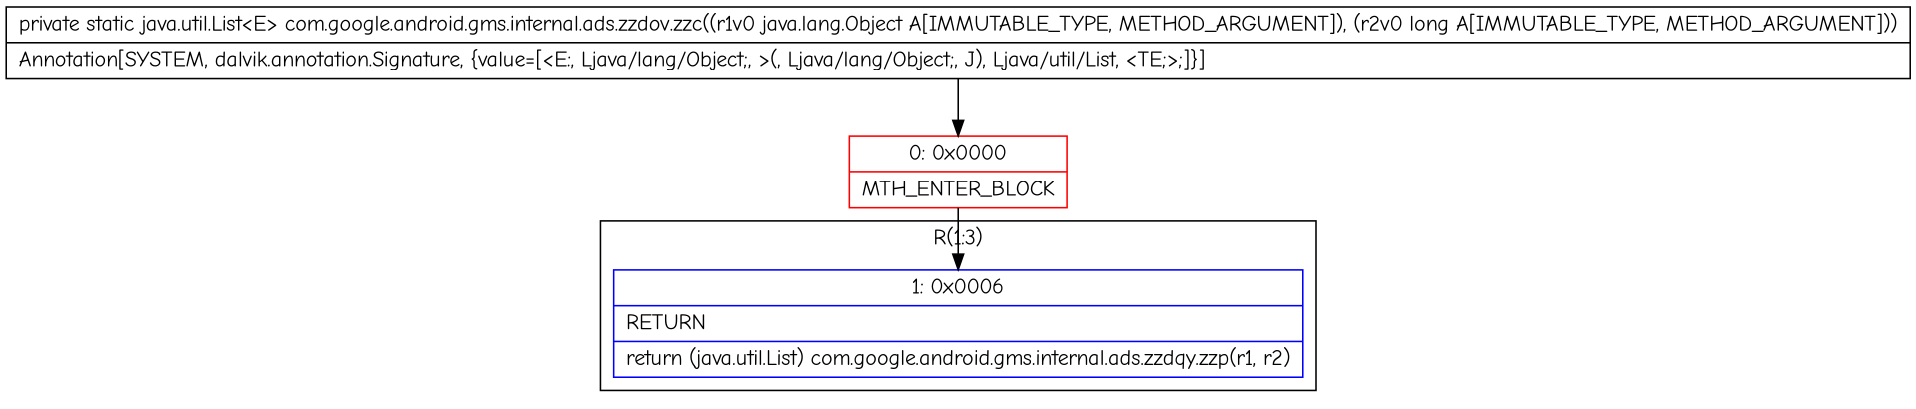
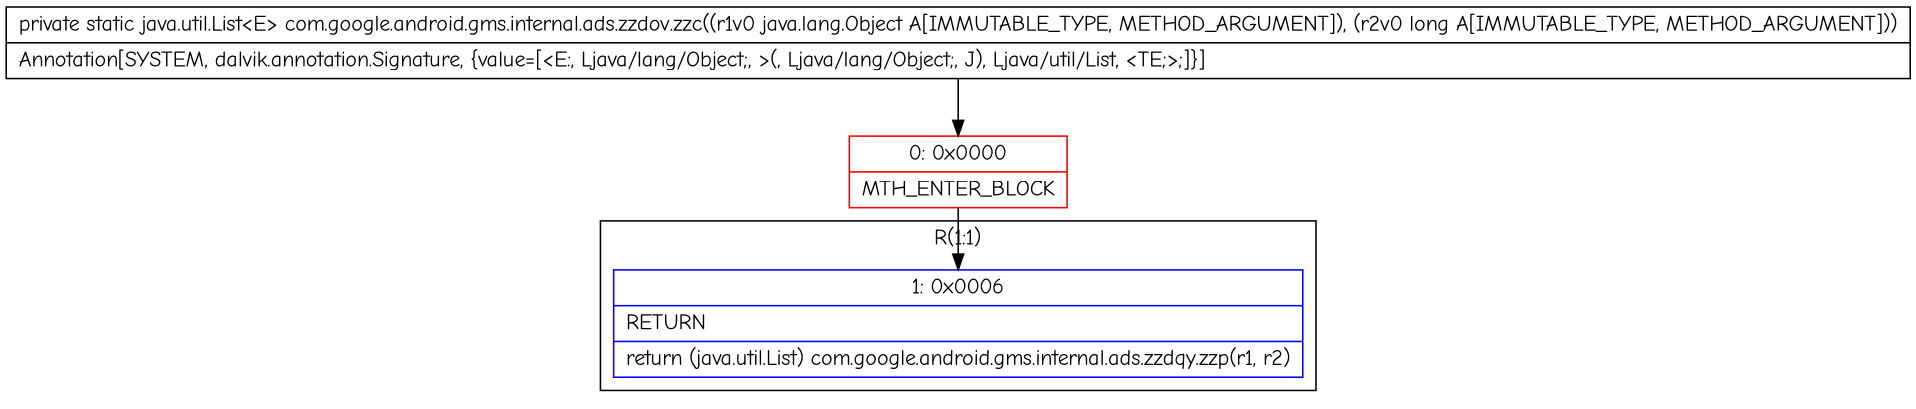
cluster "R(1:3)": label "R(1:3)" -> "R(1:1)"
